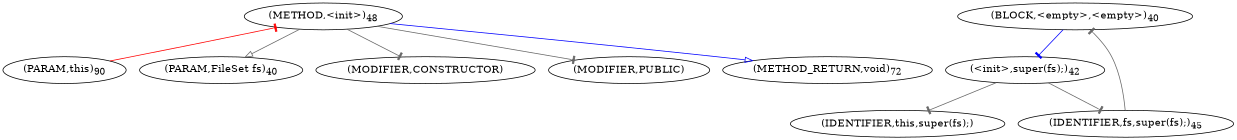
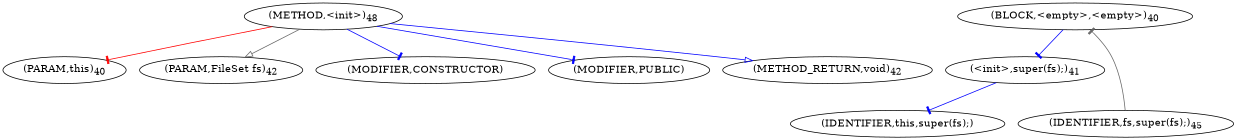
edge "(METHOD,<init>)" -> "(MODIFIER,CONSTRUCTOR)": color gray40 -> blue
edge "(METHOD,<init>)" -> "(MODIFIER,PUBLIC)": color gray40 -> blue
edge "(PARAM,this)" -> "(METHOD,<init>)": reversed
node "(PARAM,this)": text "90" -> "40"
node "(PARAM,FileSet fs)": text "40" -> "42"
node "(METHOD_RETURN,void)": text "72" -> "42"
node "(<init>,super(fs);)": text "42" -> "41"
edge "(<init>,super(fs);)" -> "(IDENTIFIER,this,super(fs);)": color gray40 -> blue
edge "(<init>,super(fs);)" -> "(IDENTIFIER,fs,super(fs);)": removed
